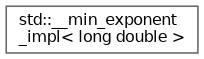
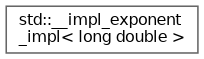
node "std::__min_exponent _impl< long double >": label "std::__min_exponent _impl< long double >" -> "std::__impl_exponent _impl< long double >"
